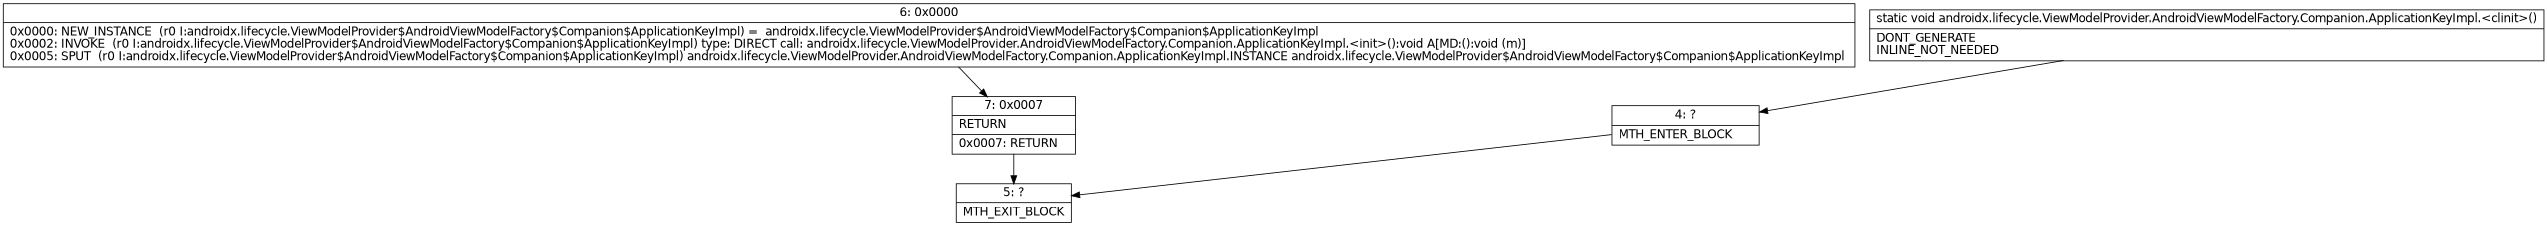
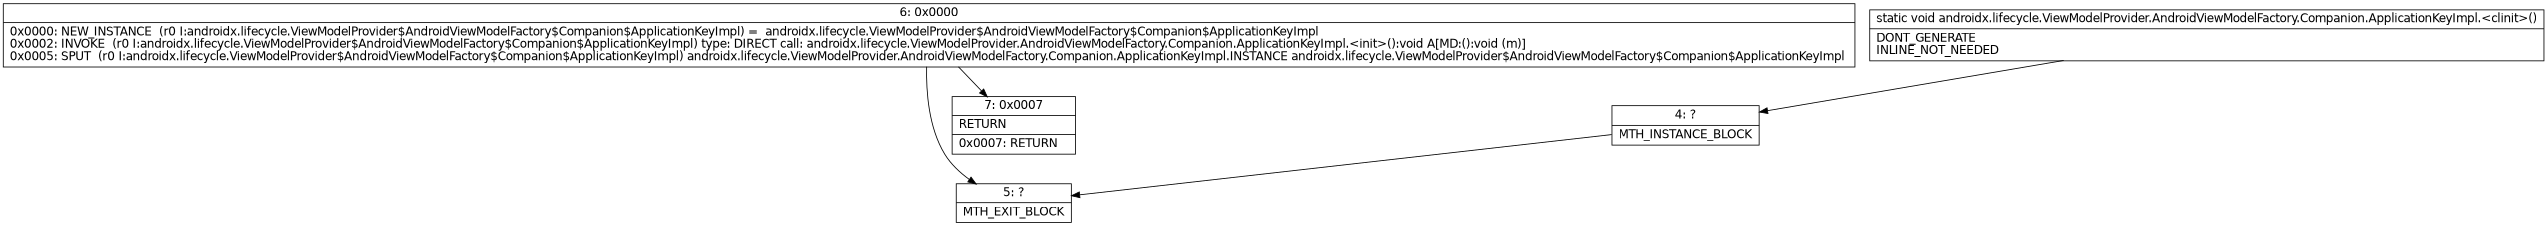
node "4: ?": text "MTH_ENTER_BLOCK" -> "MTH_INSTANCE_BLOCK"
edge "7: 0x0007" -> "5: ?": now "6: 0x0000" -> "5: ?"
